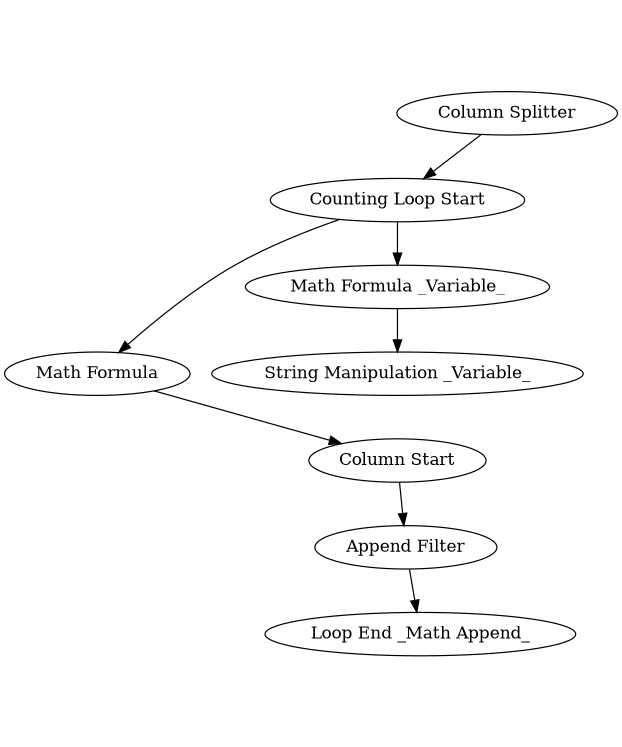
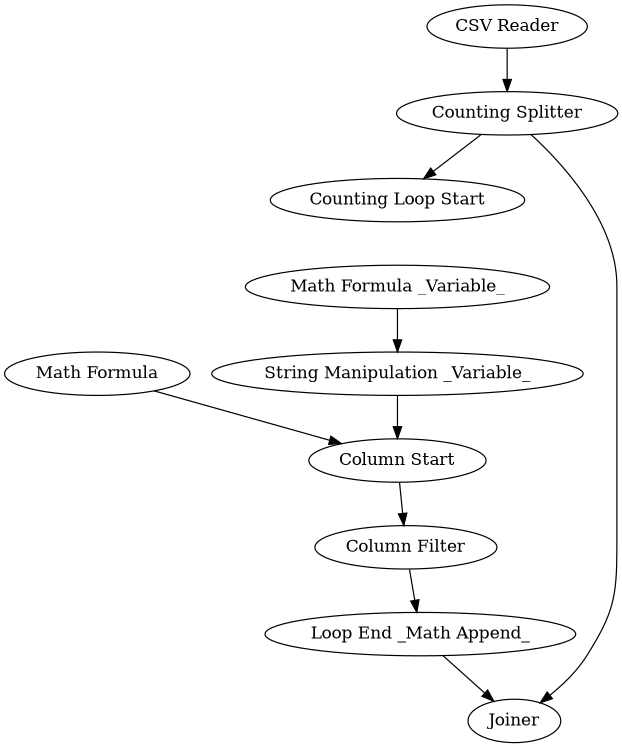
node "CSV Reader": added
node "Column Splitter": label "Column Splitter" -> "Counting Splitter"
edge "Counting Loop Start" -> "Math Formula _Variable_": removed
edge "Counting Loop Start" -> "Math Formula": removed
edge "String Manipulation _Variable_" -> "Column Start": added
node "Append Filter": label "Append Filter" -> "Column Filter"
node "Joiner": added
